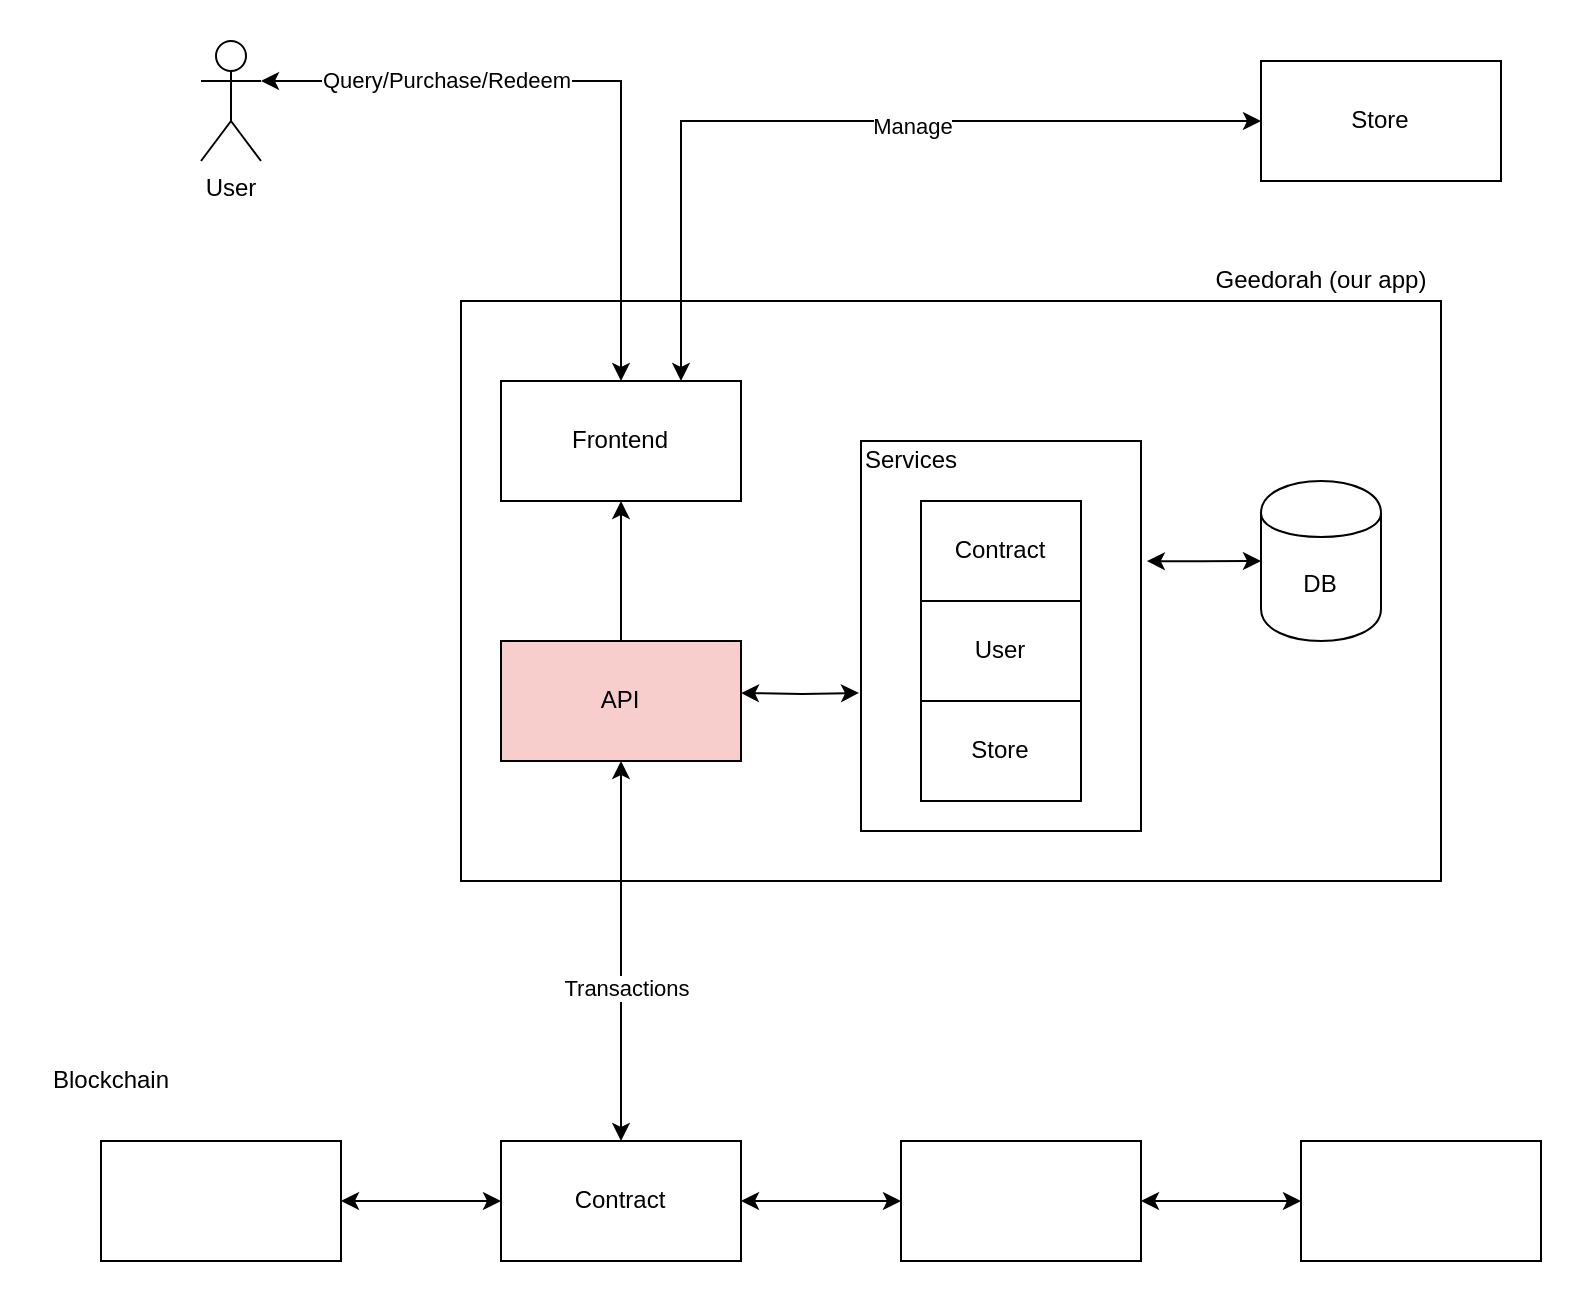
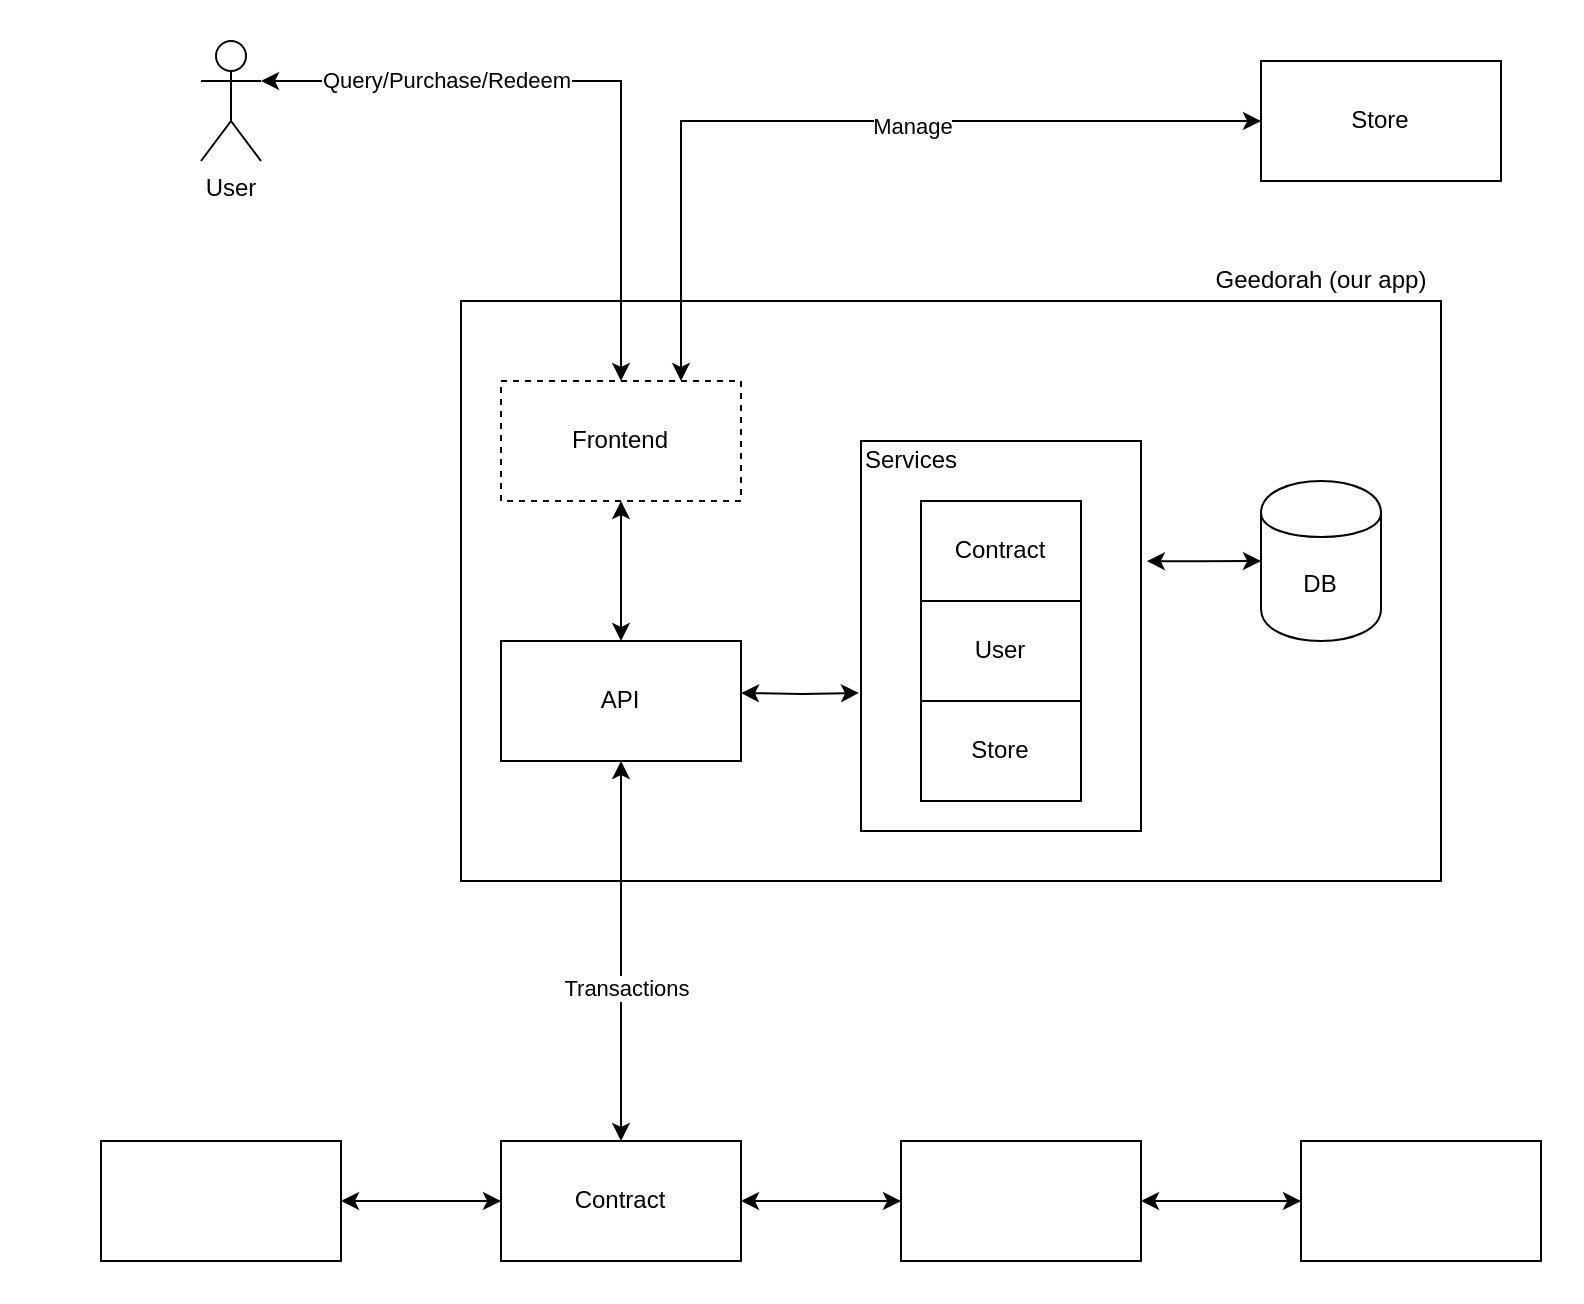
node "Frontend": style solid -> dashed
edge "API" -> "Frontend": arrowhead none -> classic
node "API": fillcolor #f8cecc -> #ffffff
node "Blockchain": removed
